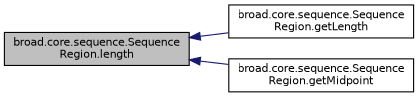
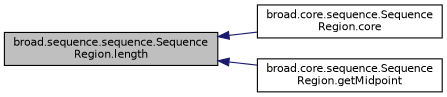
node "broad.core.sequence.Sequence Region.getLength": label "broad.core.sequence.Sequence Region.getLength" -> "broad.core.sequence.Sequence Region.core"
node "broad.core.sequence.Sequence Region.length": label "broad.core.sequence.Sequence Region.length" -> "broad.sequence.sequence.Sequence Region.length"
